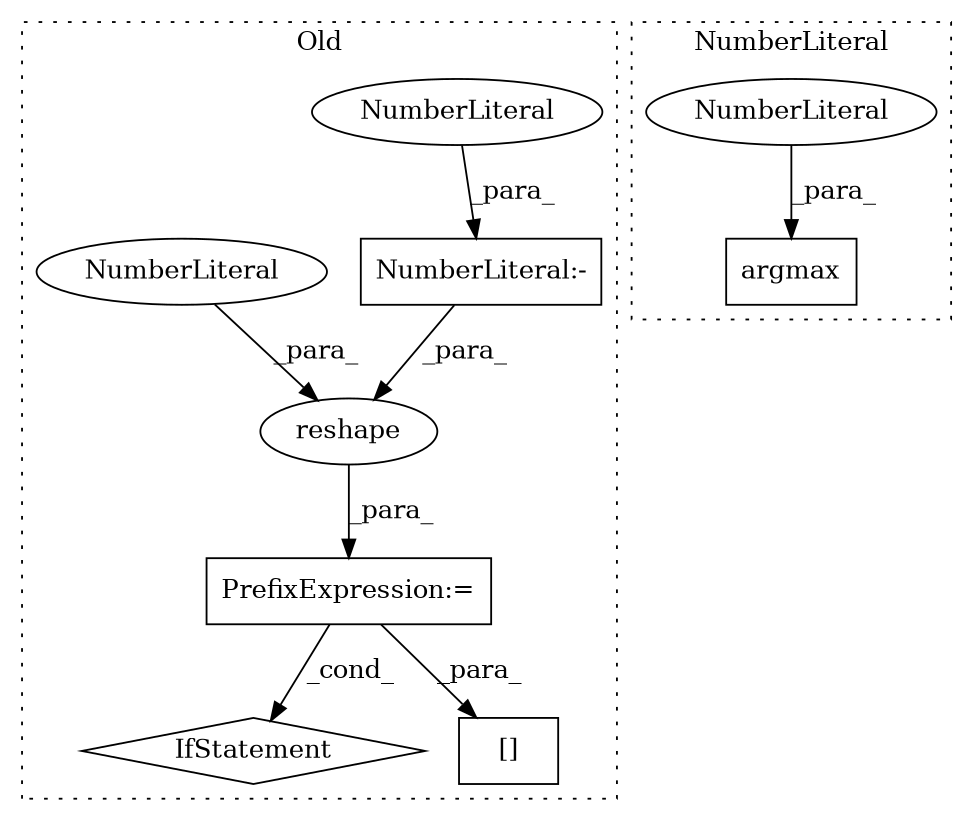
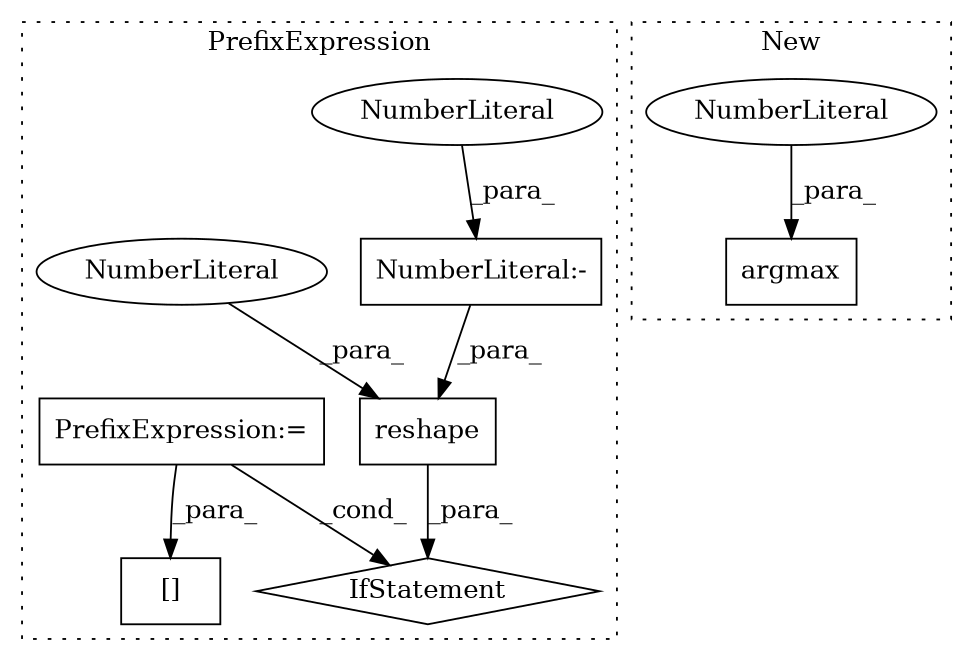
cluster "Old": label "Old" -> "PrefixExpression"
cluster "NumberLiteral": label "NumberLiteral" -> "New"
node "reshape": shape ellipse -> box
edge "reshape" -> "PrefixExpression:=": now "reshape" -> "IfStatement"
